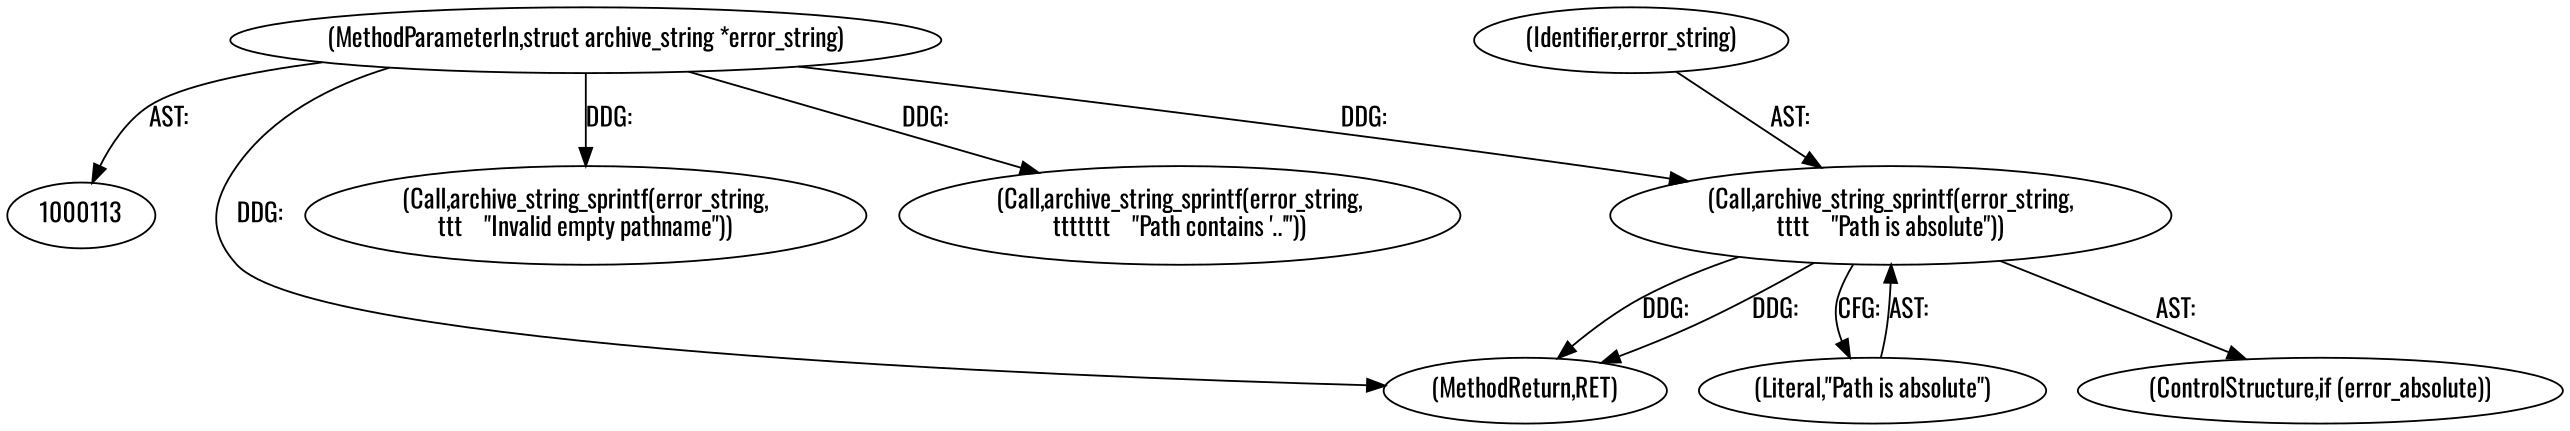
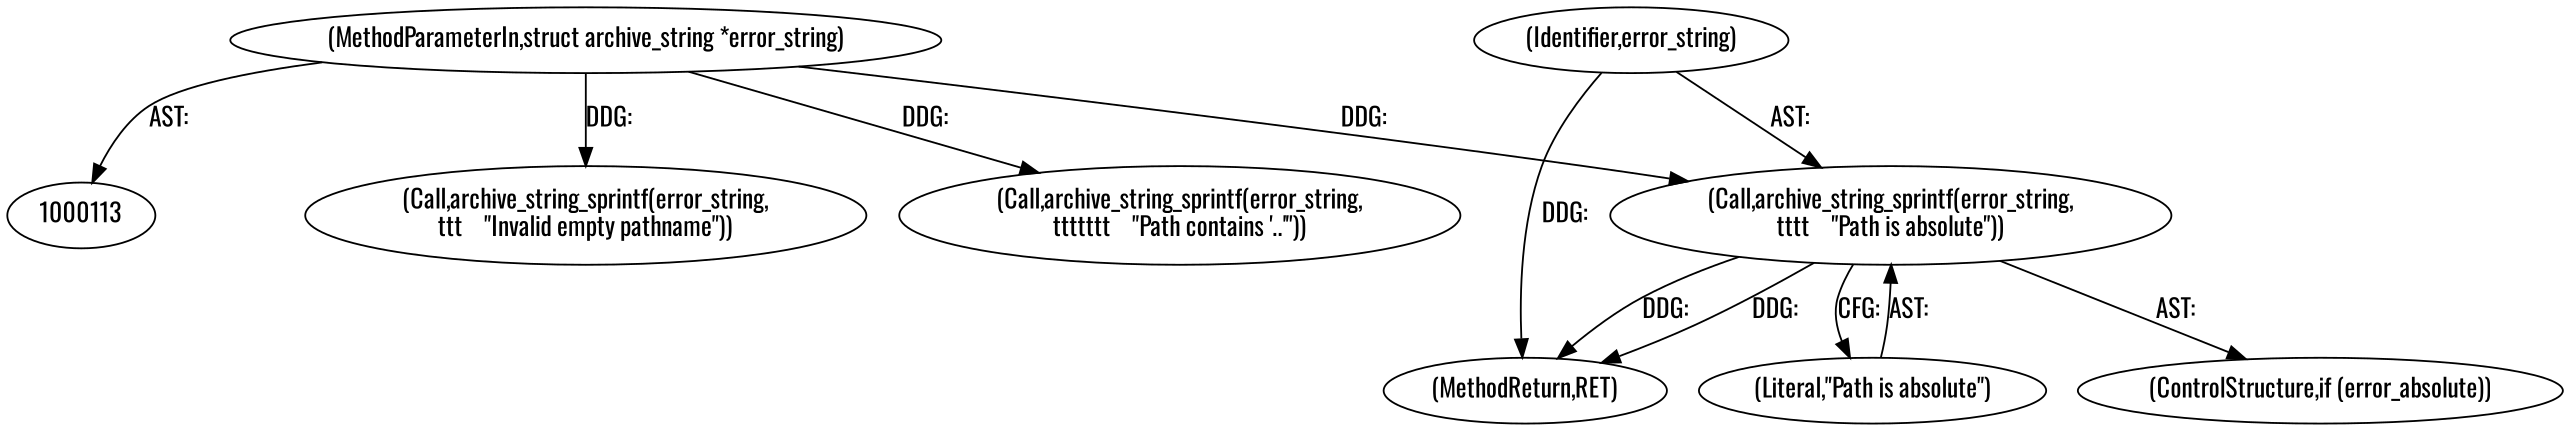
edge "(MethodParameterIn,struct archive_string *error_string)" -> "(MethodReturn,RET)": now "(Identifier,error_string)" -> "(MethodReturn,RET)"
